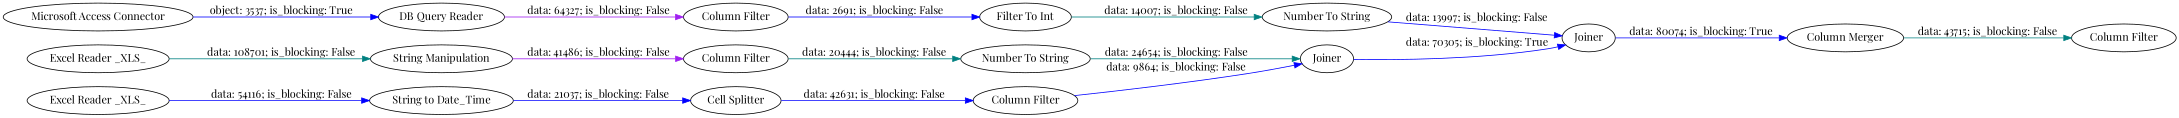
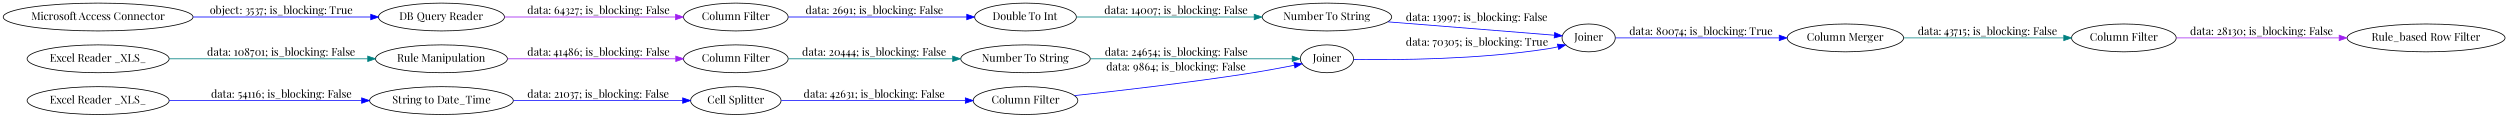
node "Filter To Int": label "Filter To Int" -> "Double To Int"
node "Rule_based Row Filter": added
node "String Manipulation": label "String Manipulation" -> "Rule Manipulation"
